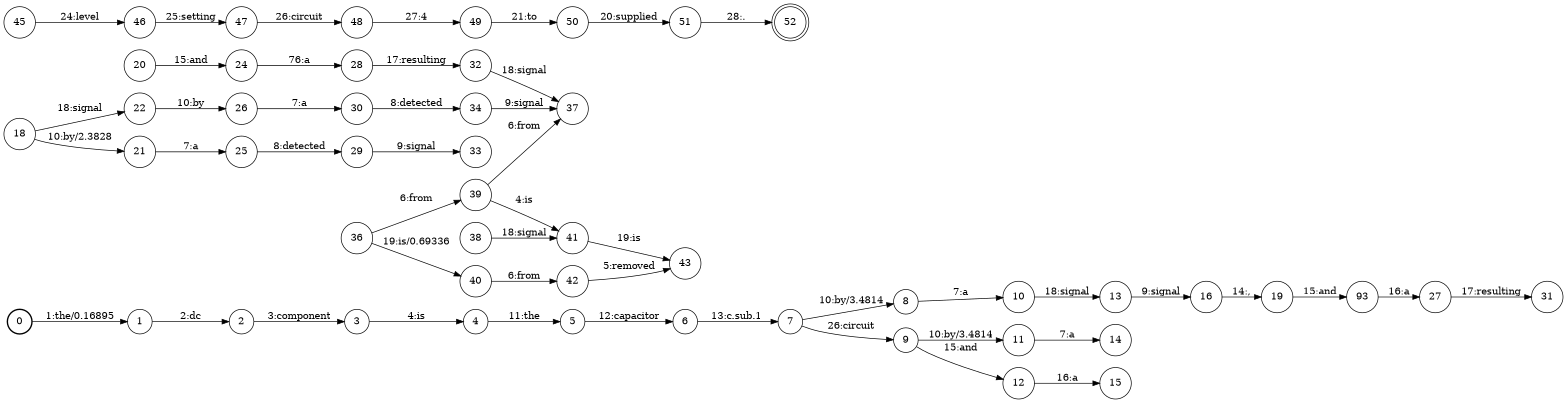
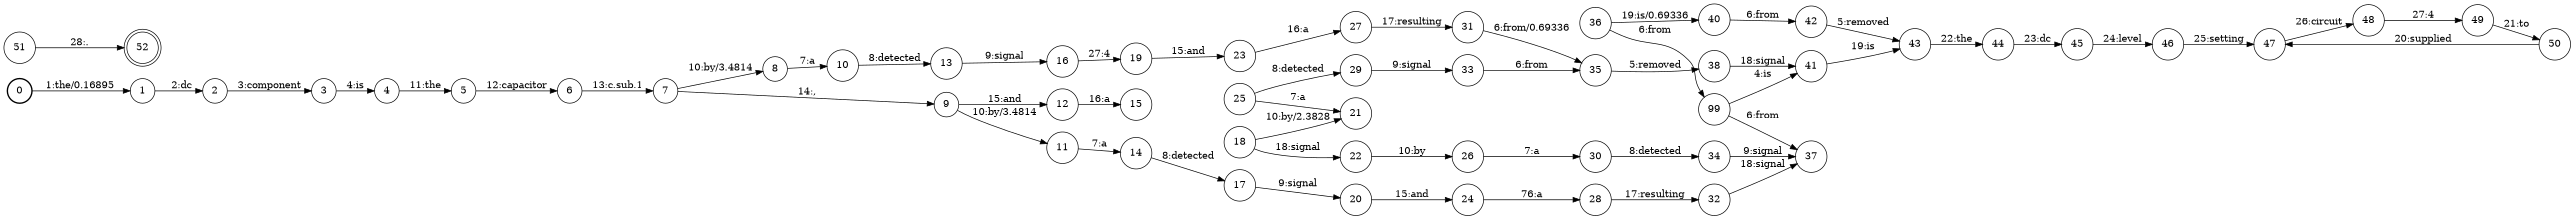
edge "50" -> "51": now "50" -> "47"
node "44": added
node "35": added
edge "21" -> "25": reversed
node "17": added
node "39": label "39" -> "99"
edge "10" -> "13": label "18:signal" -> "8:detected"
edge "16" -> "19": label "14:," -> "27:4"
node "93": label "93" -> "23"
edge "7" -> "9": label "26:circuit" -> "14:,"
